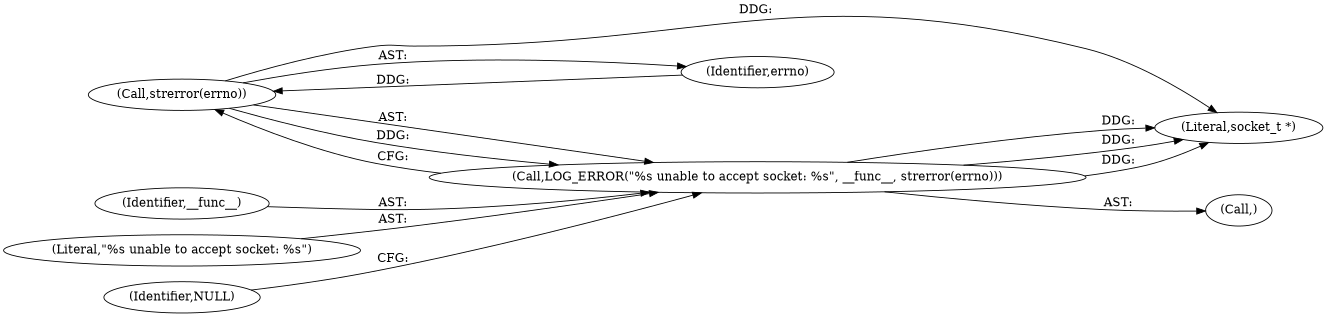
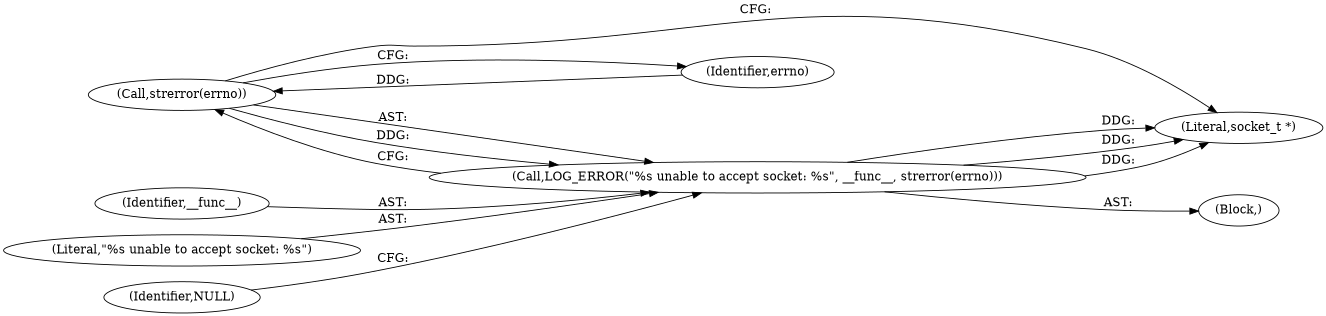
edge "(Call,strerror(errno))" -> "(Literal,socket_t *)": label "DDG: " -> "CFG: "
edge "(Call,strerror(errno))" -> "(Identifier,errno)": label "AST: " -> "CFG: "
node "(Call,)": label "(Call,)" -> "(Block,)"
